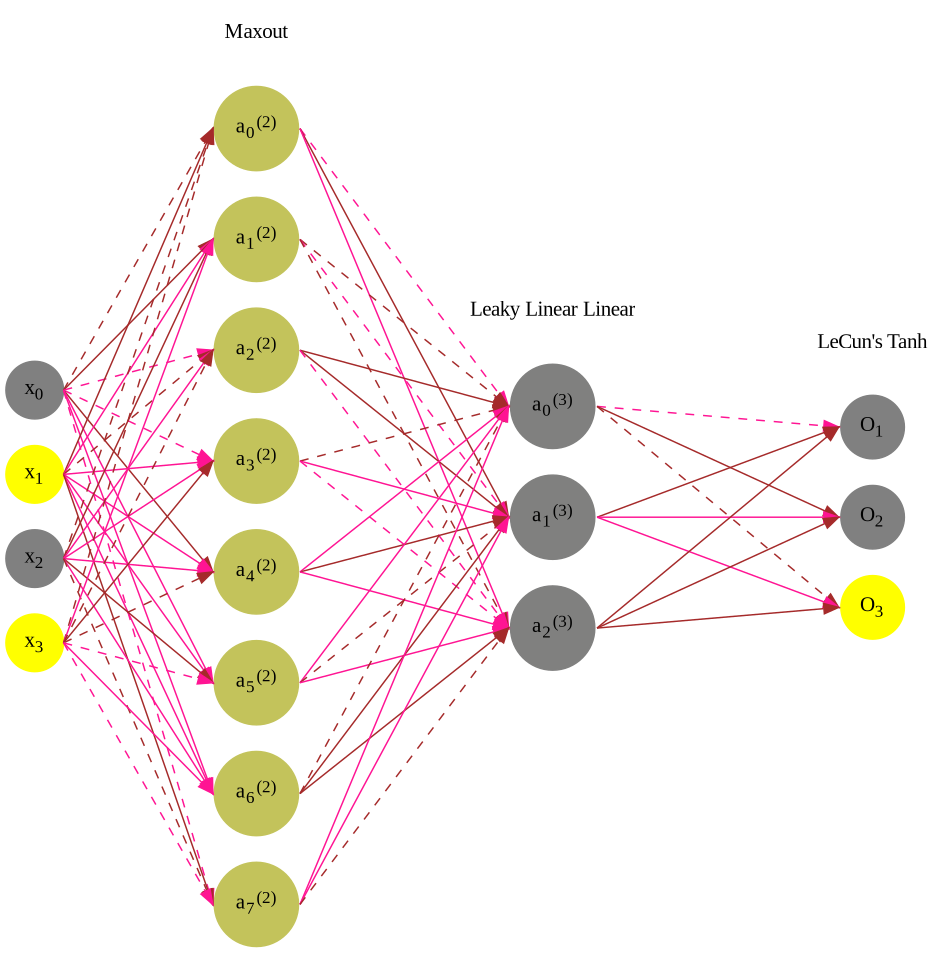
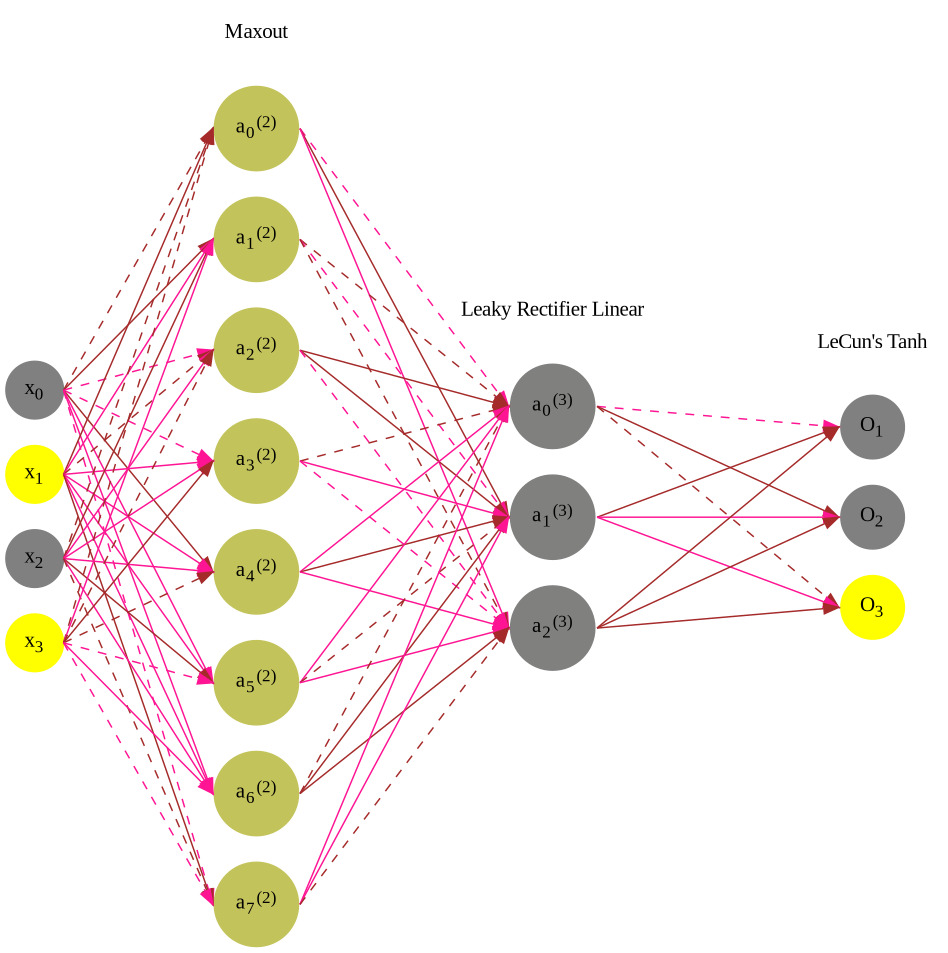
node "Leaky Linear Linear": label "Leaky Linear Linear" -> "Leaky Rectifier Linear"
